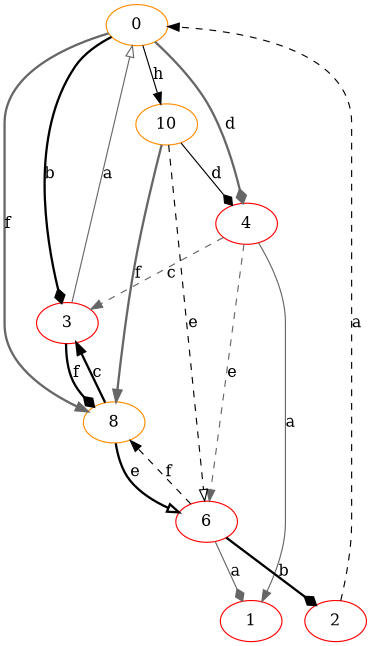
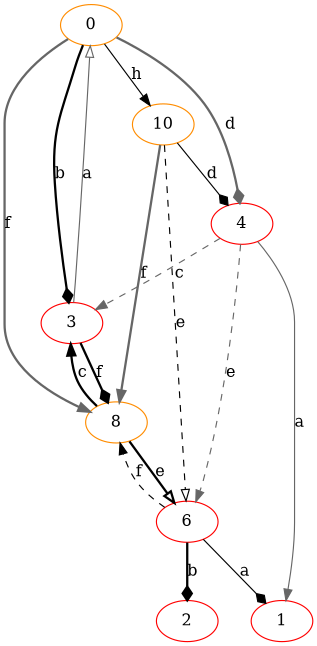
edge "2" -> "0": removed, label "a"
edge "6" -> "1": color gray40 -> black
